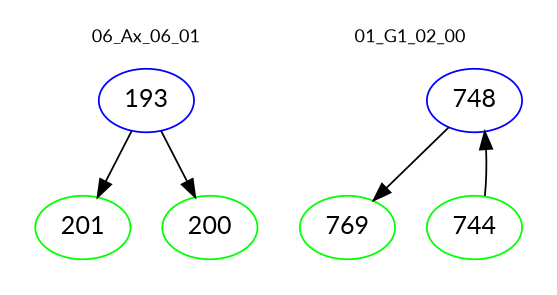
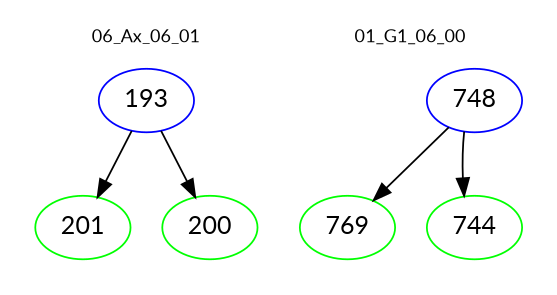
cluster "01_G1_02_00": label "01_G1_02_00" -> "01_G1_06_00"
edge "744" -> "748": reversed
